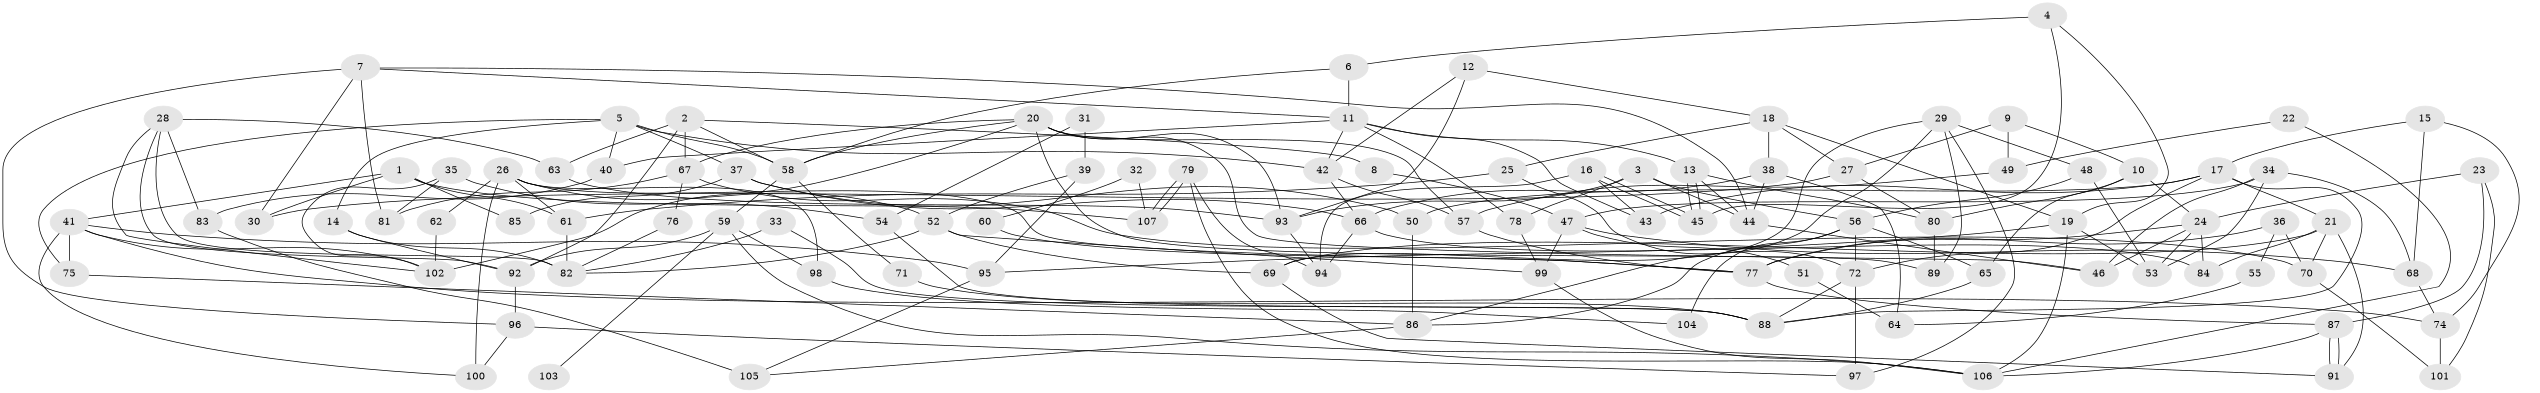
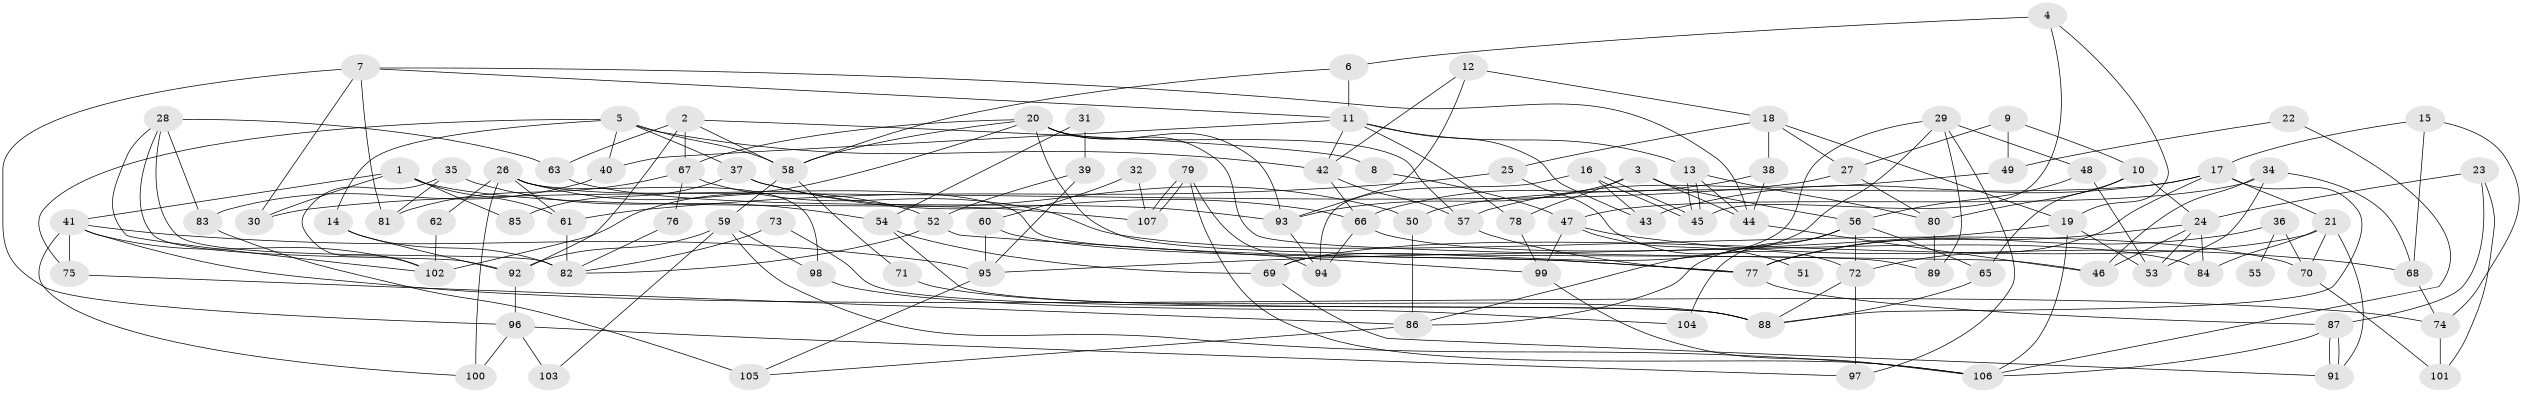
node "33": label "33" -> "73"
edge "60" -- "95": added
edge "52" -- "69": now "54" -- "69"
node "64": removed
edge "96" -- "103": added
